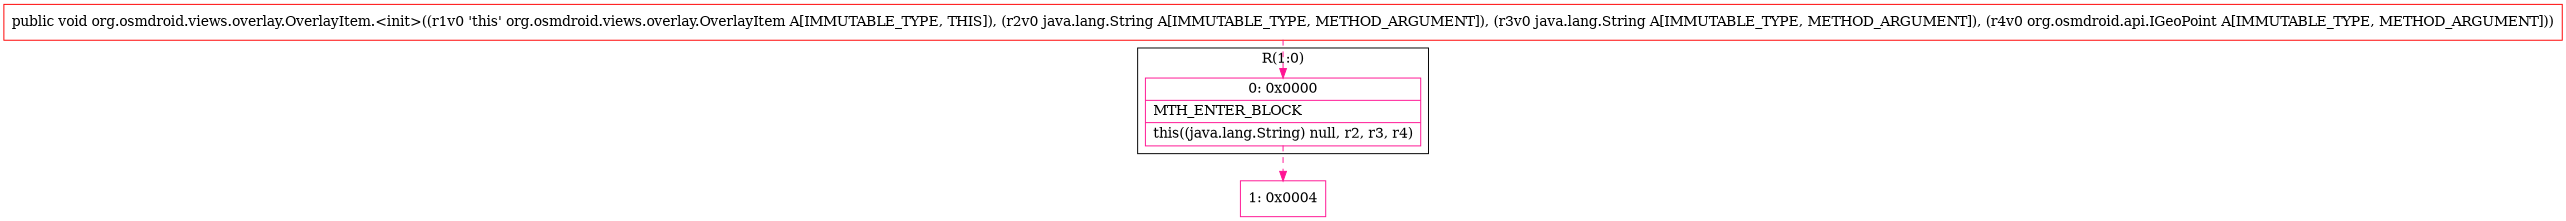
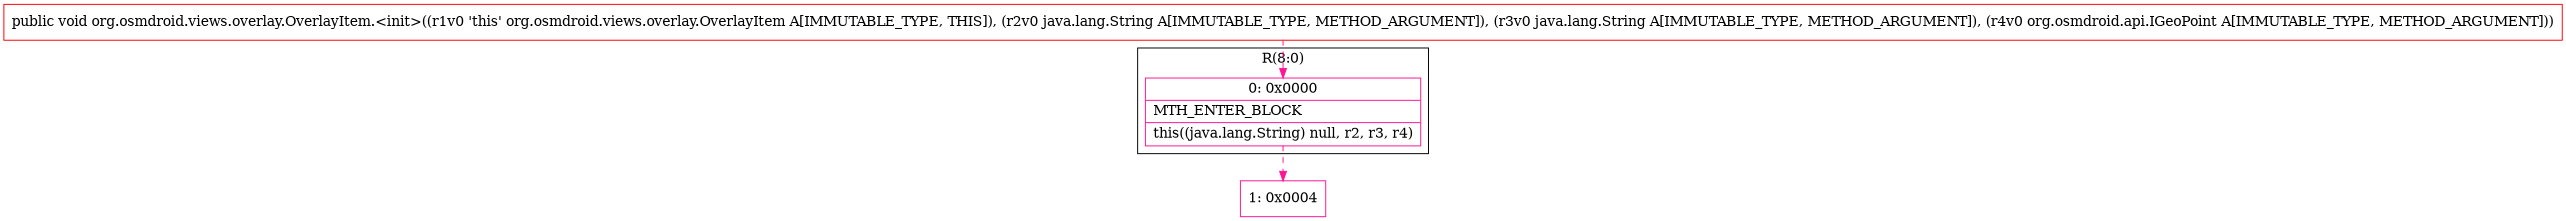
cluster "R(1:0)": label "R(1:0)" -> "R(8:0)"
